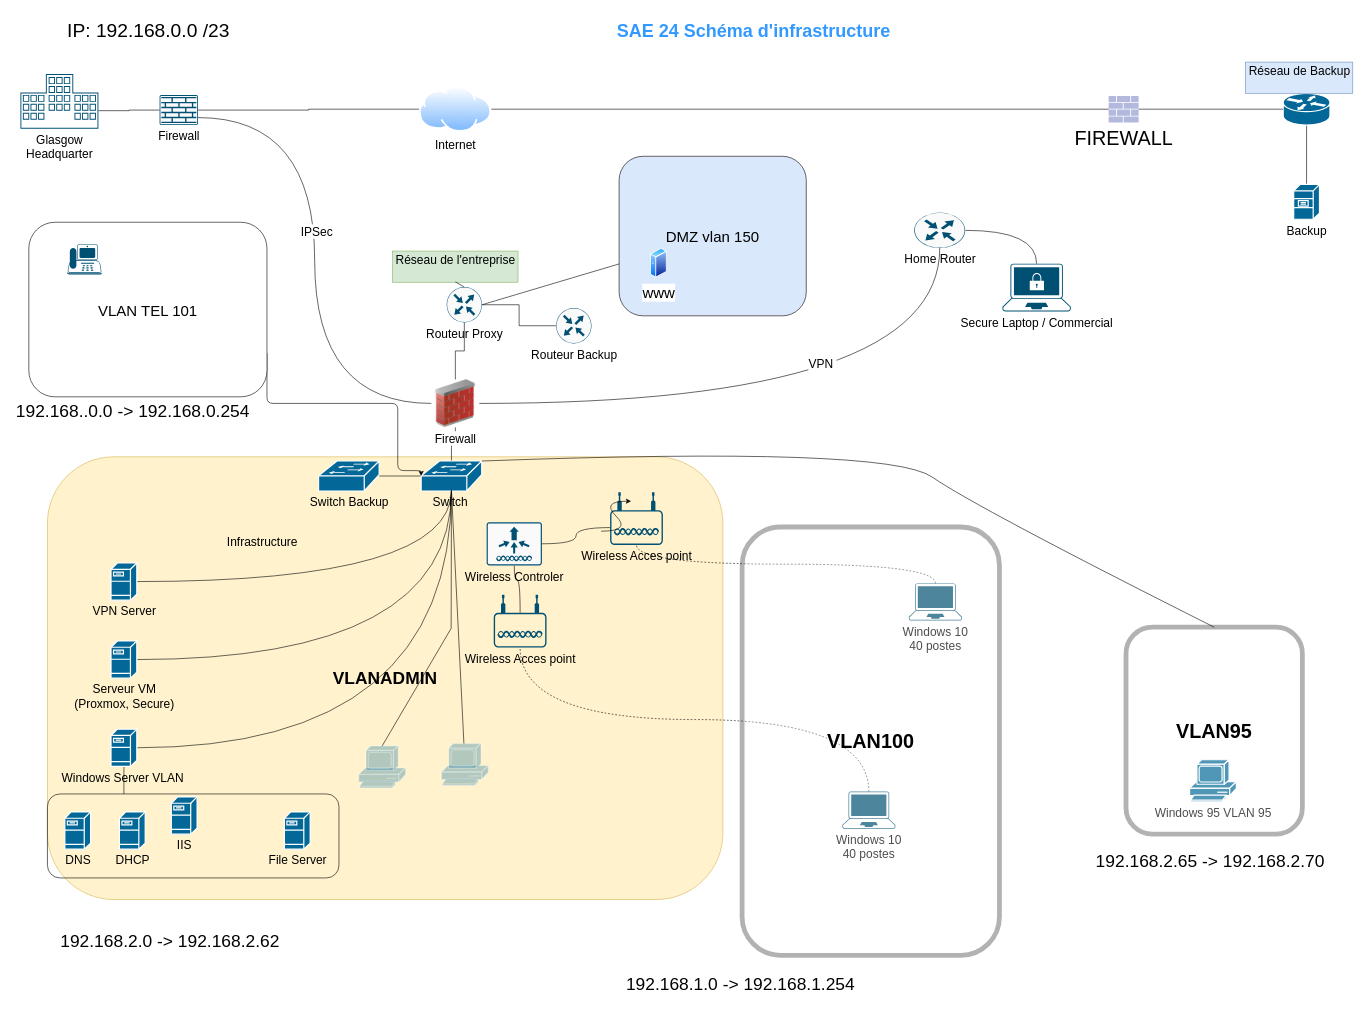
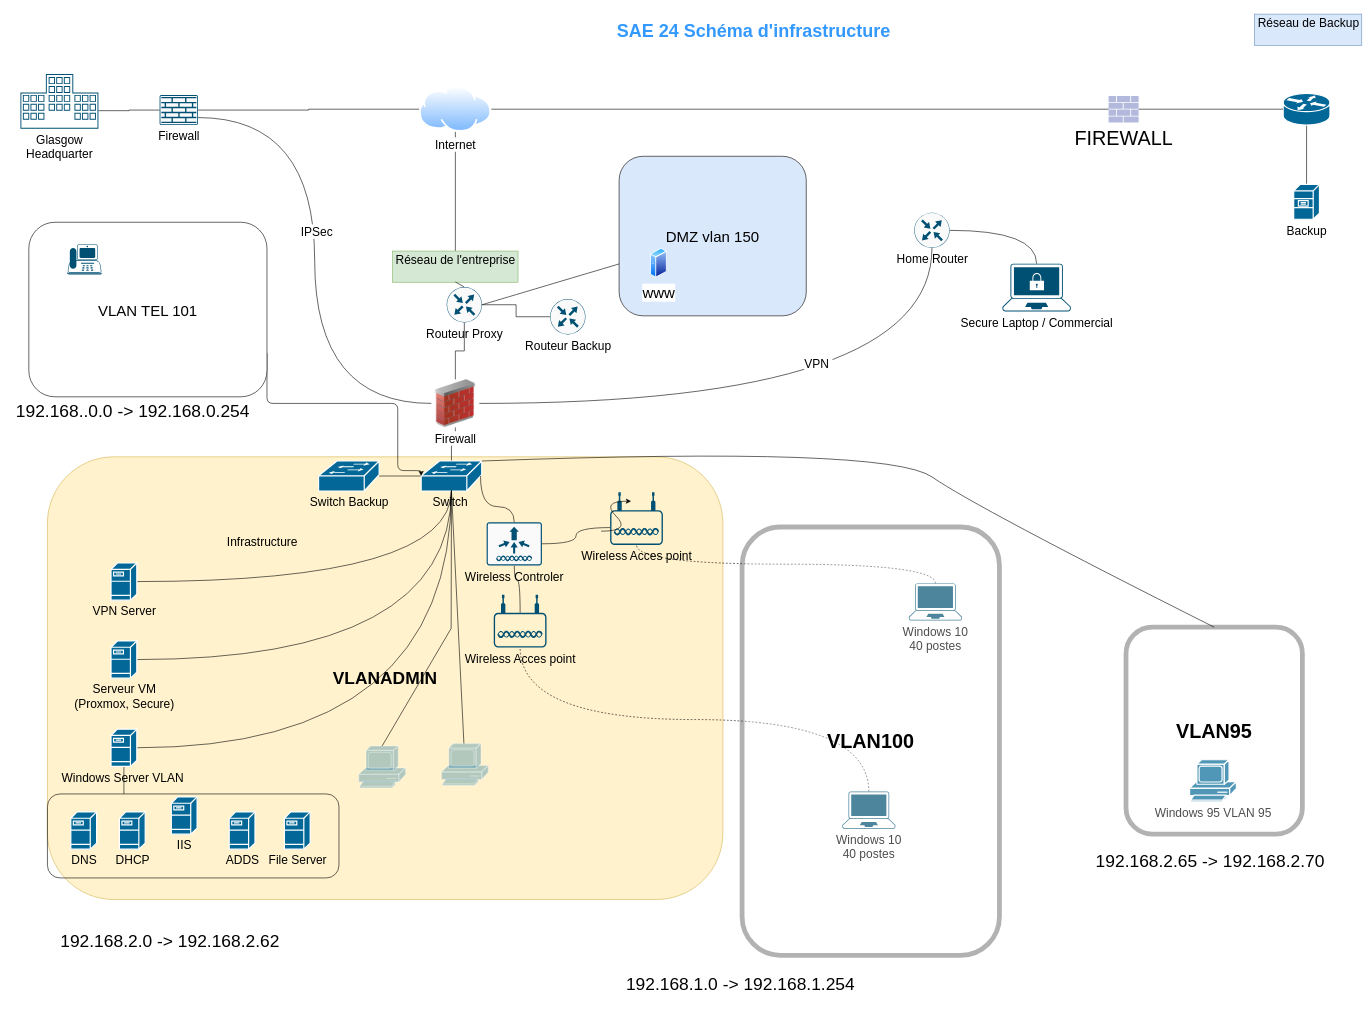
node "IP: 192.168.0.0 /23": removed
node "Réseau de Backup": moved (1299, 78) -> (1308, 30)
edge "Internet" -- "Réseau de l'entreprise": added
node "Home Router": size 51x35 -> 35x35
node "Routeur Backup": moved (574, 326) -> (568, 317)
edge "Switch" -- "Wireless Controler": added
node "DNS": moved (77, 831) -> (83, 831)
node "ADDS": added
